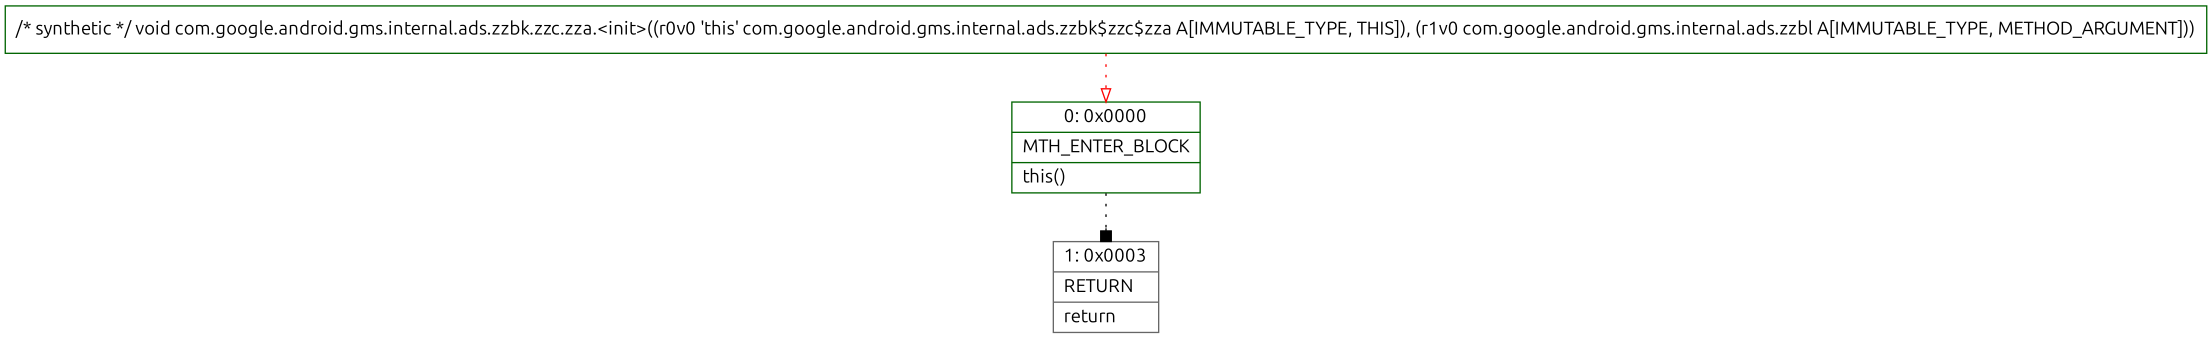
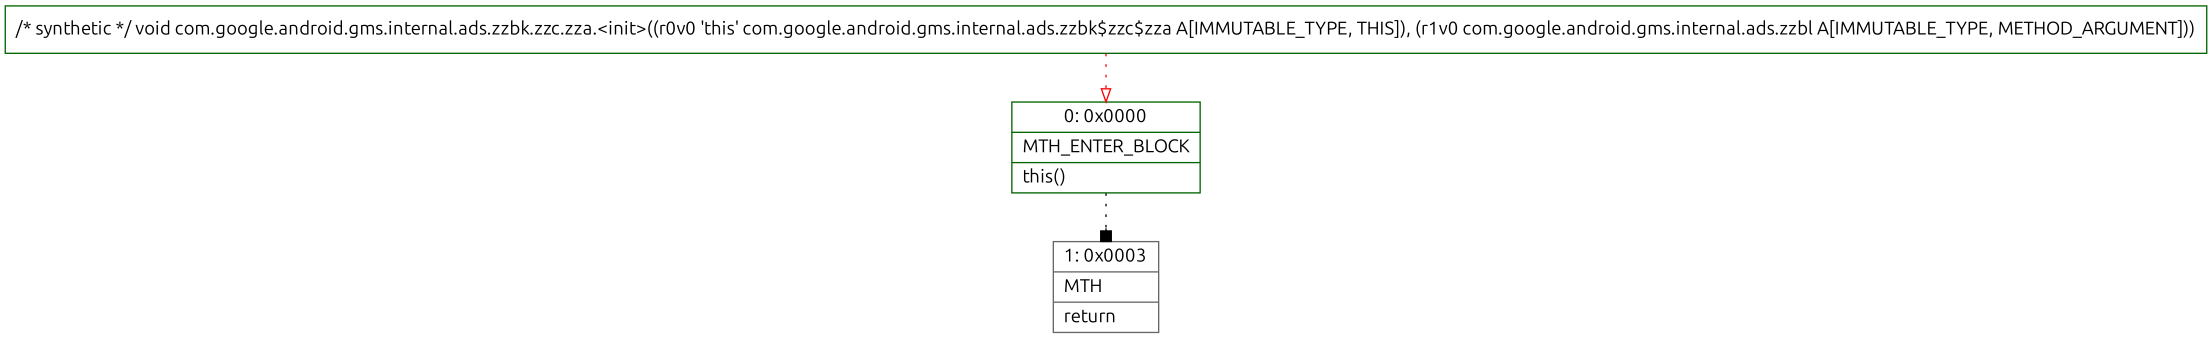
node "1: 0x0003": text "RETURN" -> "MTH"
